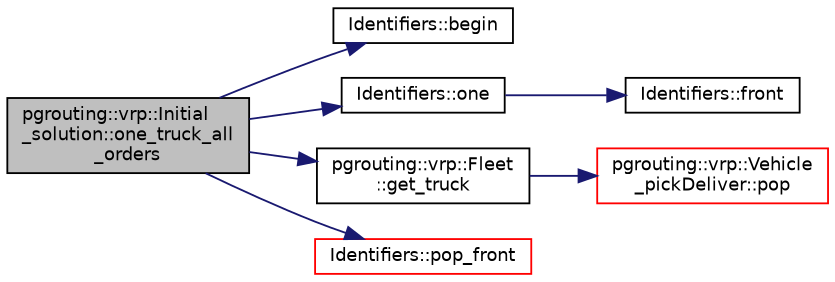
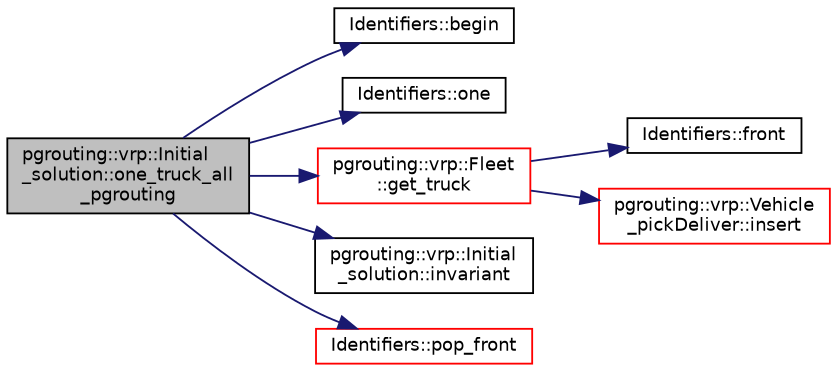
edge "Identifiers::one" -> "Identifiers::front": now "pgrouting::vrp::Fleet ::get_truck" -> "Identifiers::front"
node "pgrouting::vrp::Initial _solution::one_truck_all _orders": label "pgrouting::vrp::Initial _solution::one_truck_all _orders" -> "pgrouting::vrp::Initial _solution::one_truck_all _pgrouting"
node "pgrouting::vrp::Fleet ::get_truck": color black -> red
node "pgrouting::vrp::Vehicle _pickDeliver::pop": label "pgrouting::vrp::Vehicle _pickDeliver::pop" -> "pgrouting::vrp::Vehicle _pickDeliver::insert"
node "pgrouting::vrp::Initial _solution::invariant": added
